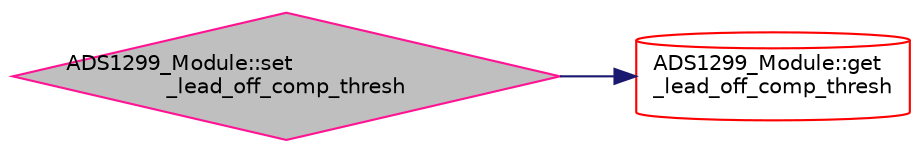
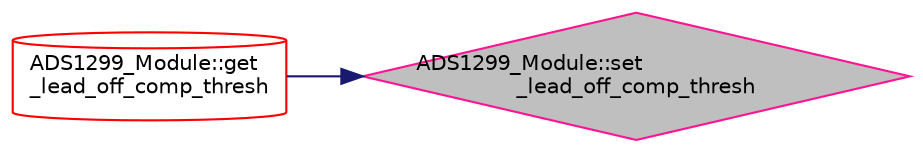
edge "ADS1299_Module::set _lead_off_comp_thresh" -> "ADS1299_Module::get _lead_off_comp_thresh": reversed
